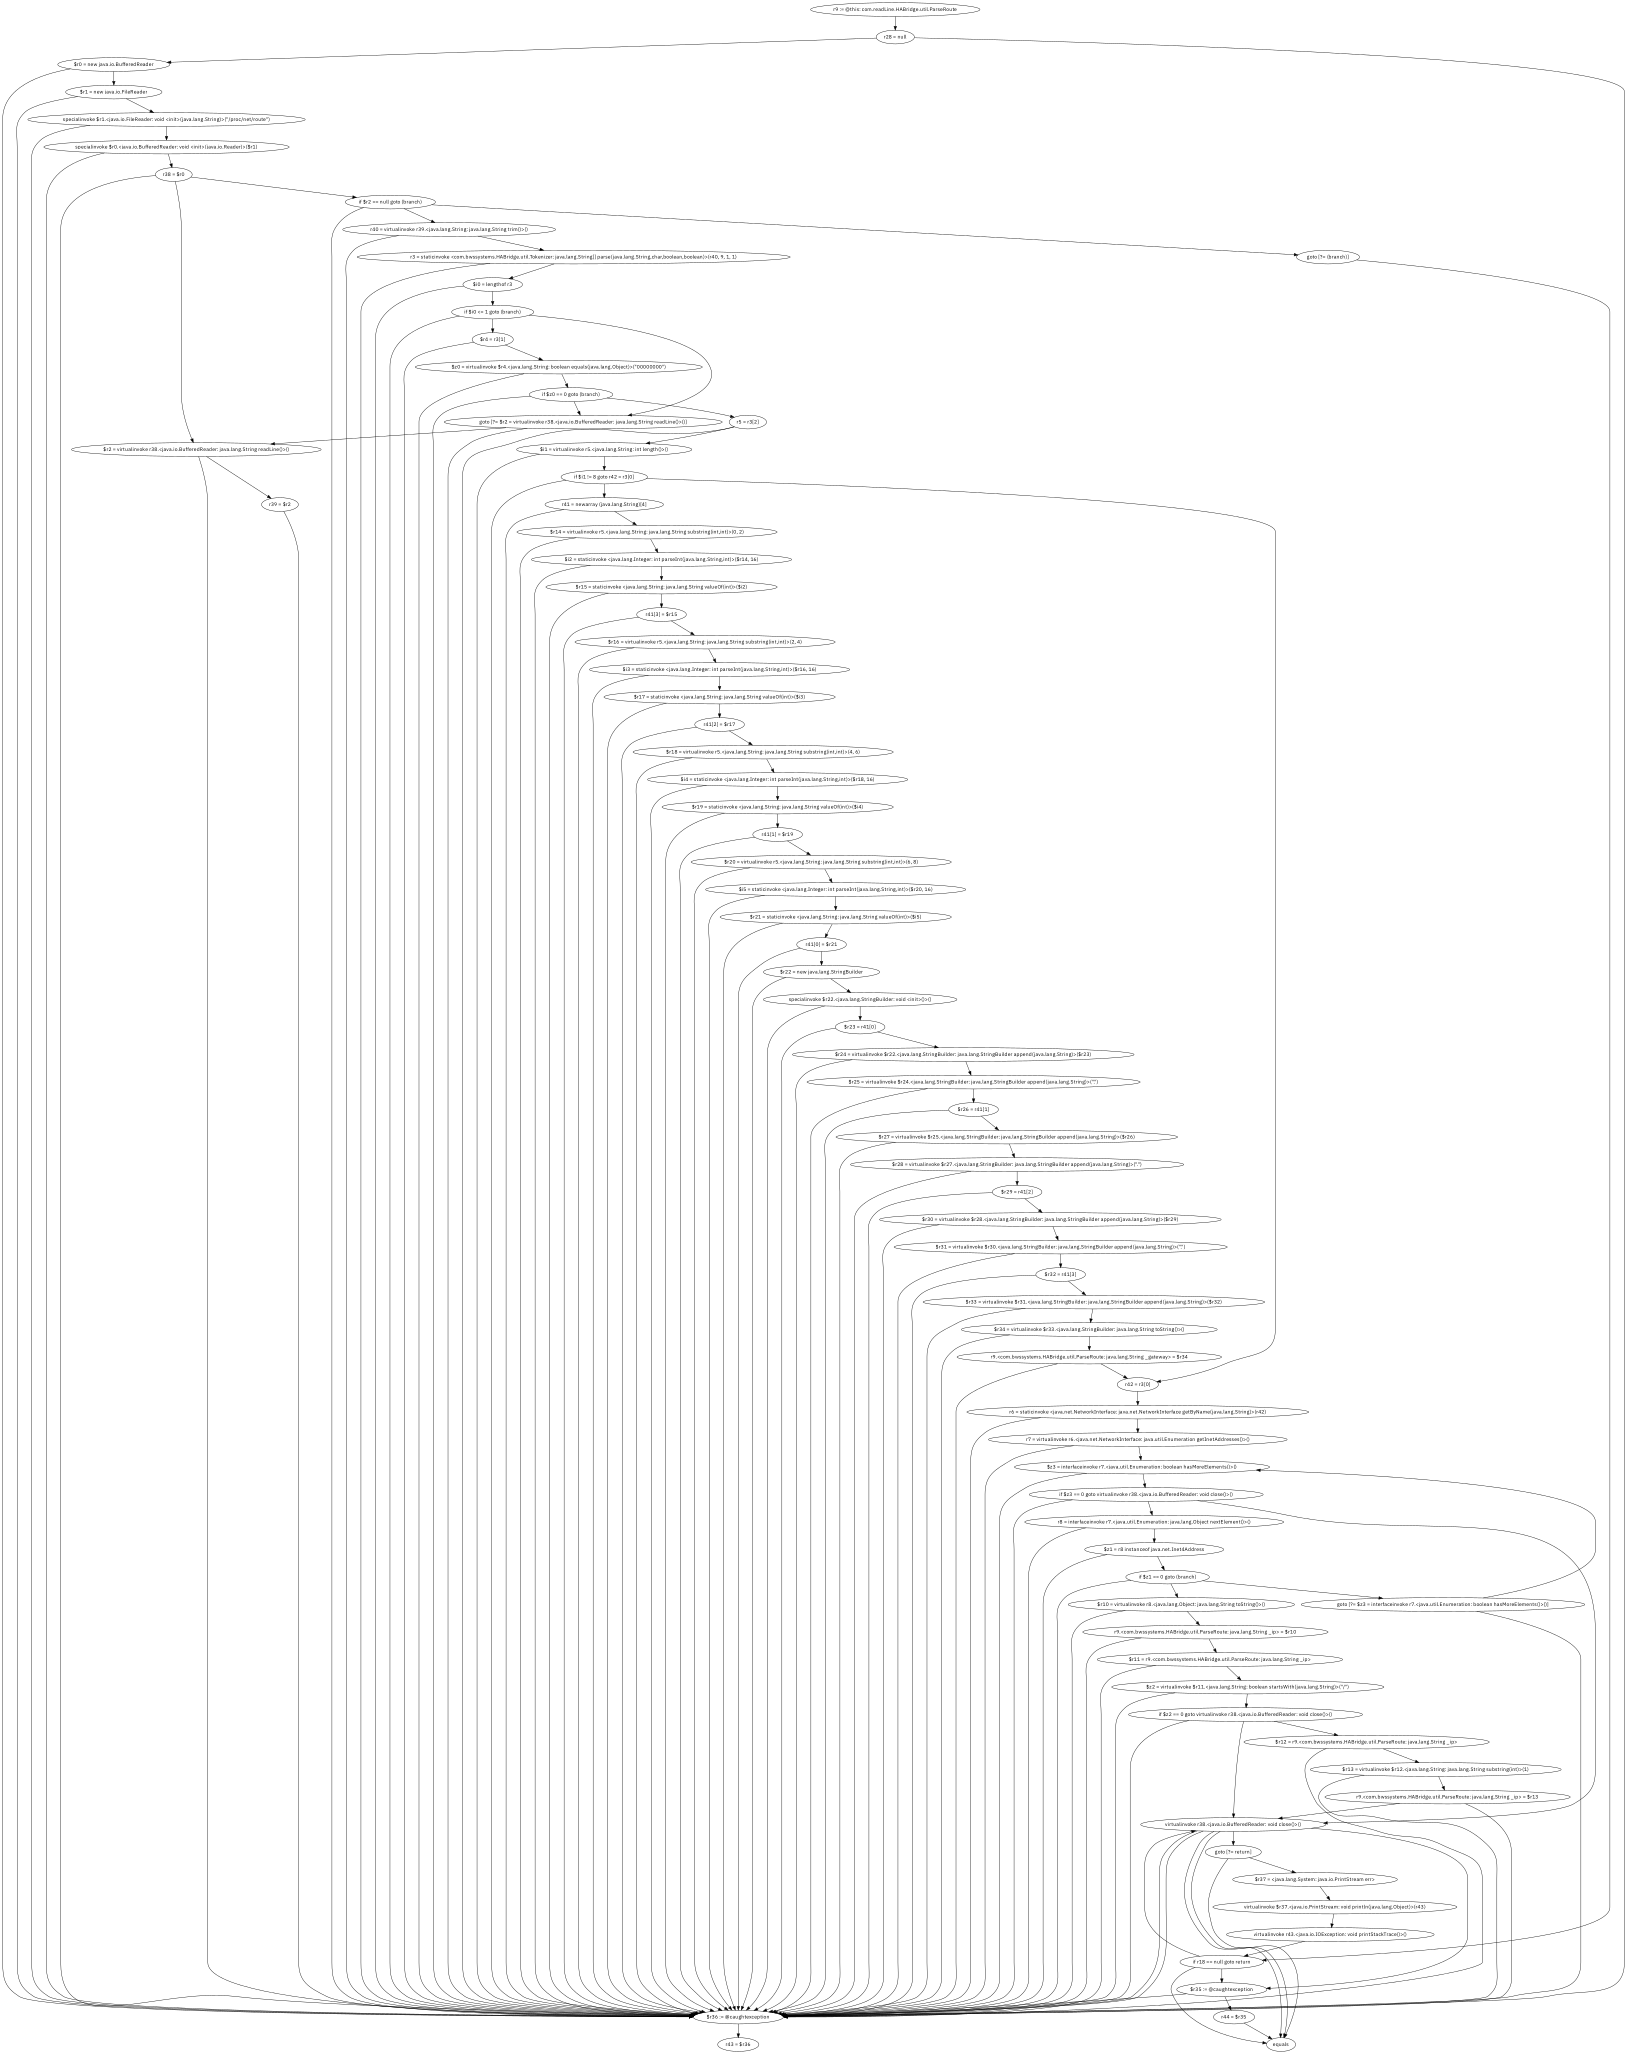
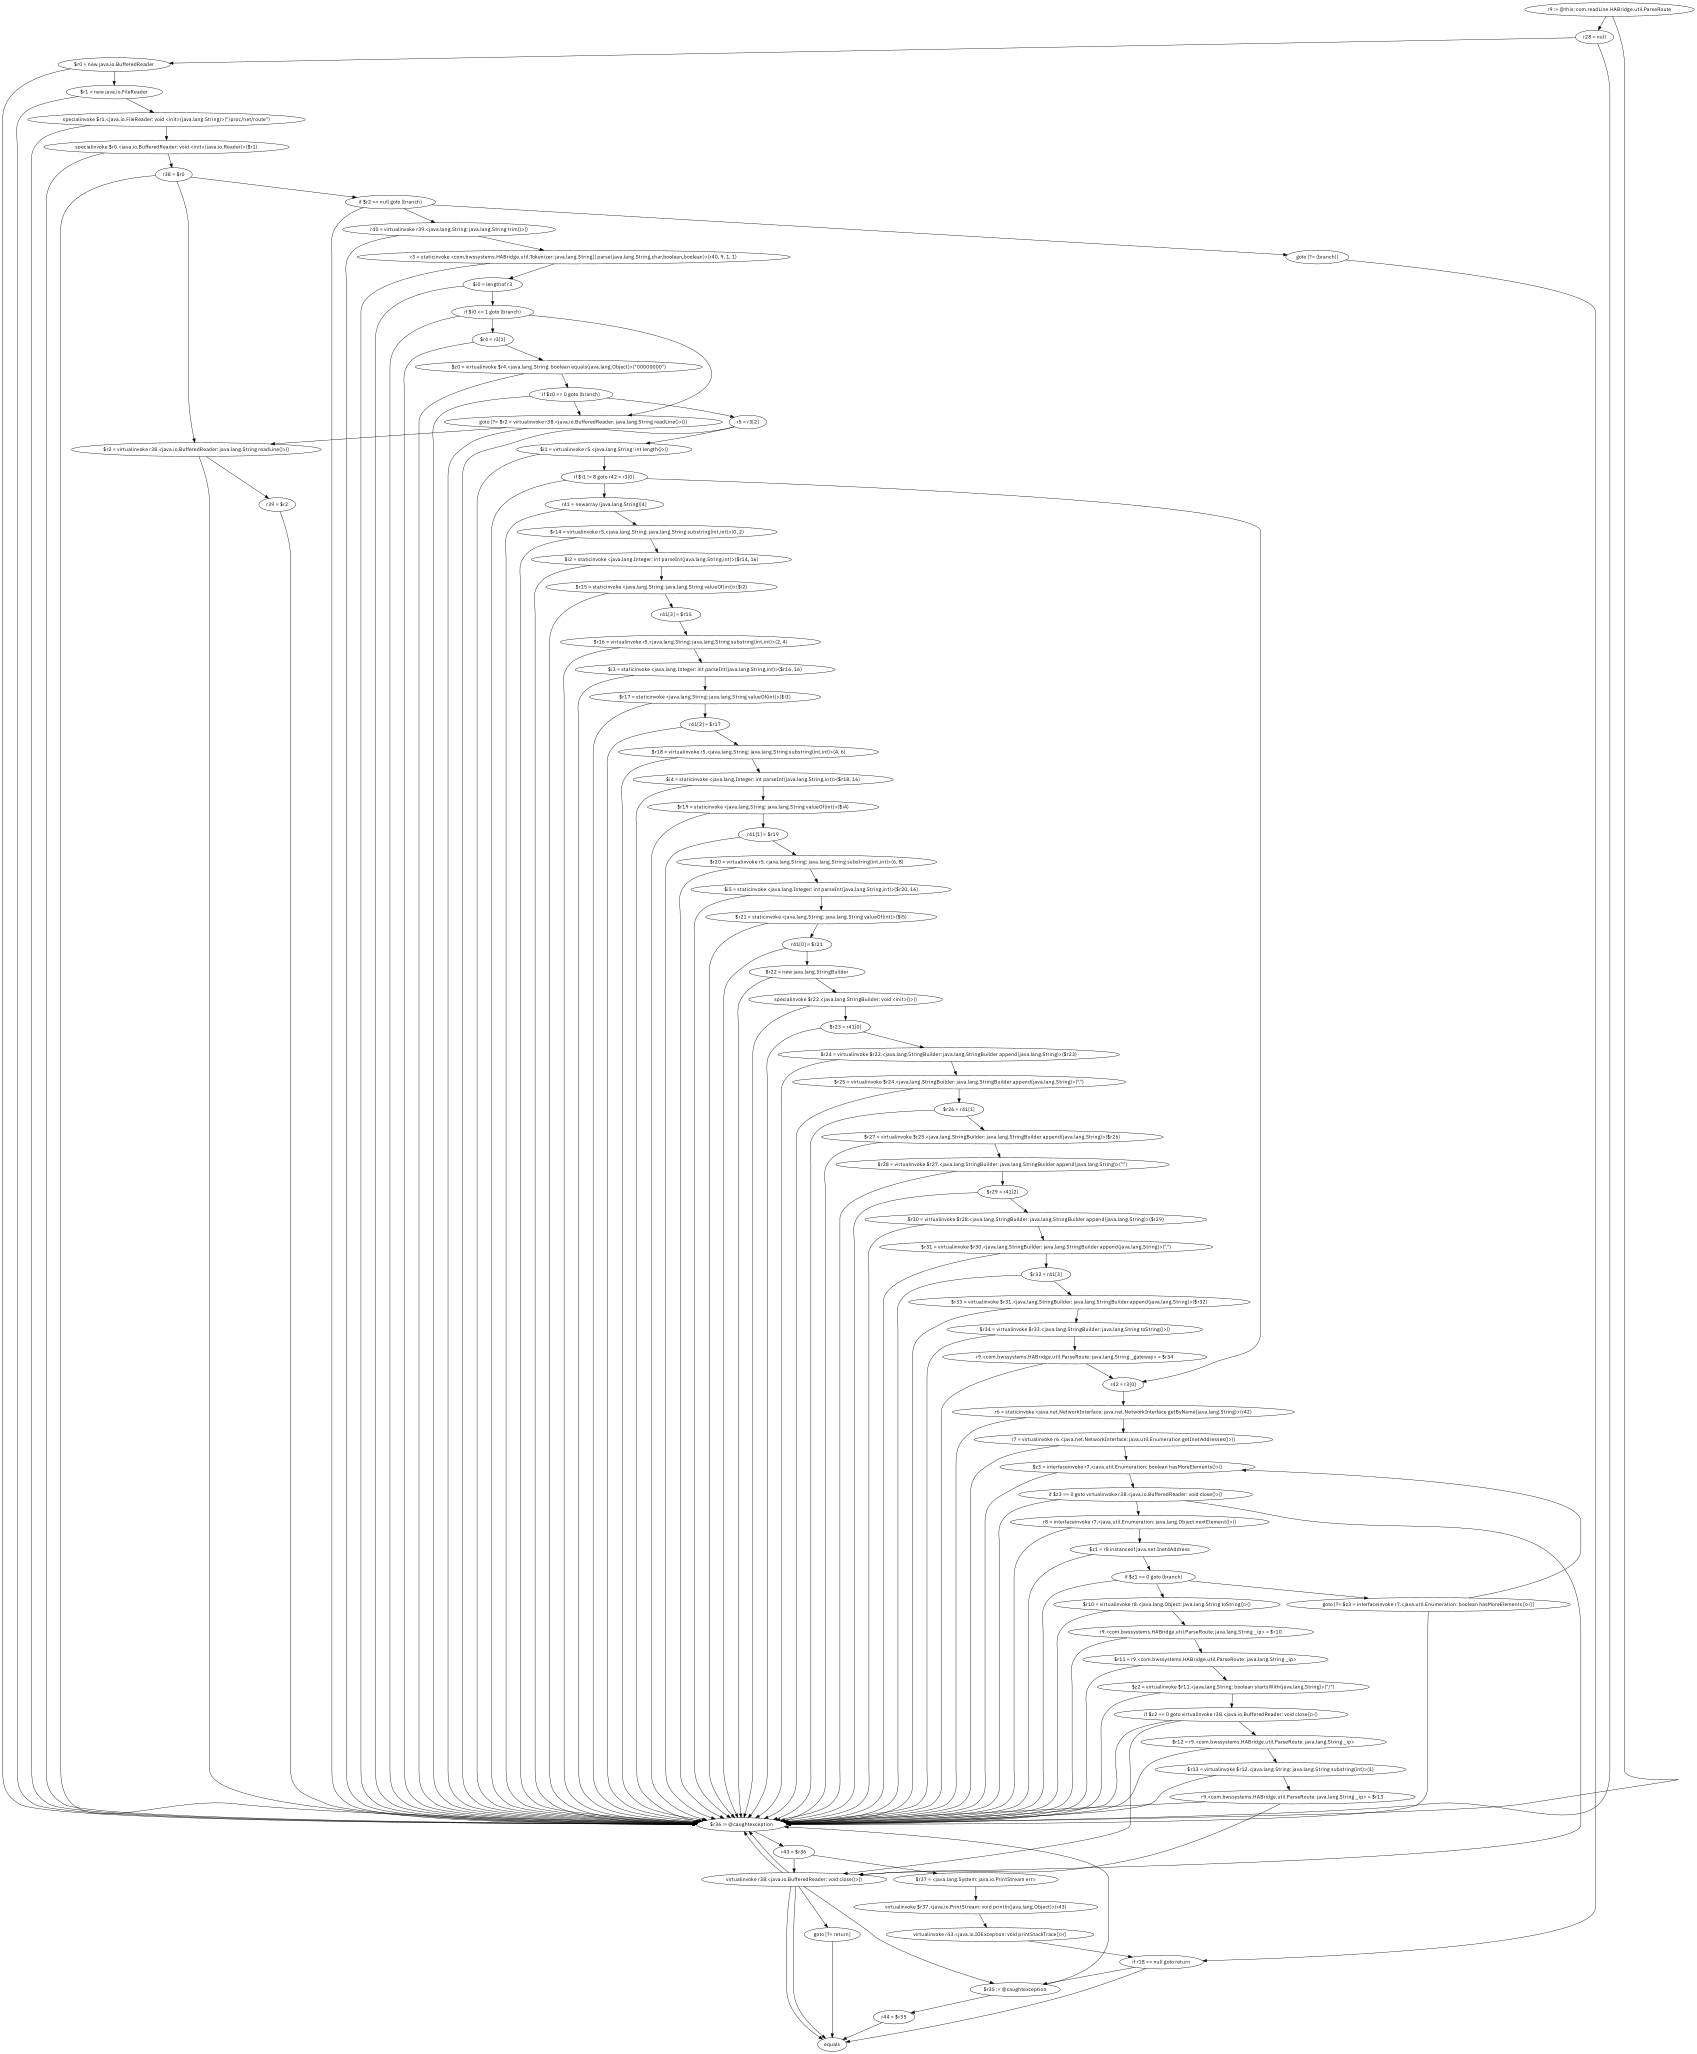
edge "r41[3] = $r15" -> "$r36 := @caughtexception": now "r9 := @this: com.readLine.HABridge.util.ParseRoute" -> "$r36 := @caughtexception"
edge "goto [?= return]" -> "$r37 = <java.lang.System: java.io.PrintStream err>": now "r43 = $r36" -> "$r37 = <java.lang.System: java.io.PrintStream err>"
edge "if r18 == null goto return" -> "virtualinvoke r38.<java.io.BufferedReader: void close()>()": now "r43 = $r36" -> "virtualinvoke r38.<java.io.BufferedReader: void close()>()"
